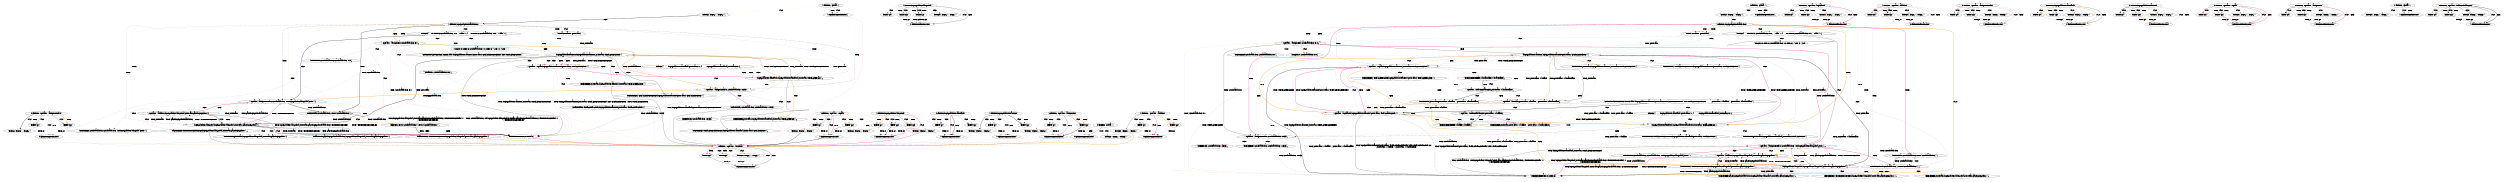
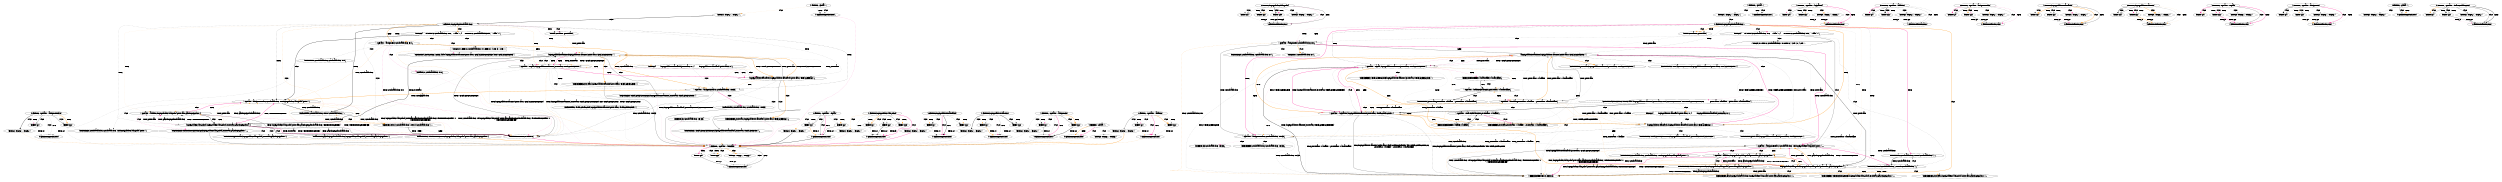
edge "(FIELD_IDENTIFIER,u4_offset,u4_offset)" -> "(<operator>.indirectFieldAccess,ps_stream->u4_offset)": label "CFG: " -> "AST: "
